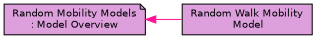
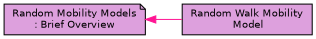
node "Random Mobility Models : Model Overview": label "Random Mobility Models : Model Overview" -> "Random Mobility Models : Brief Overview"
